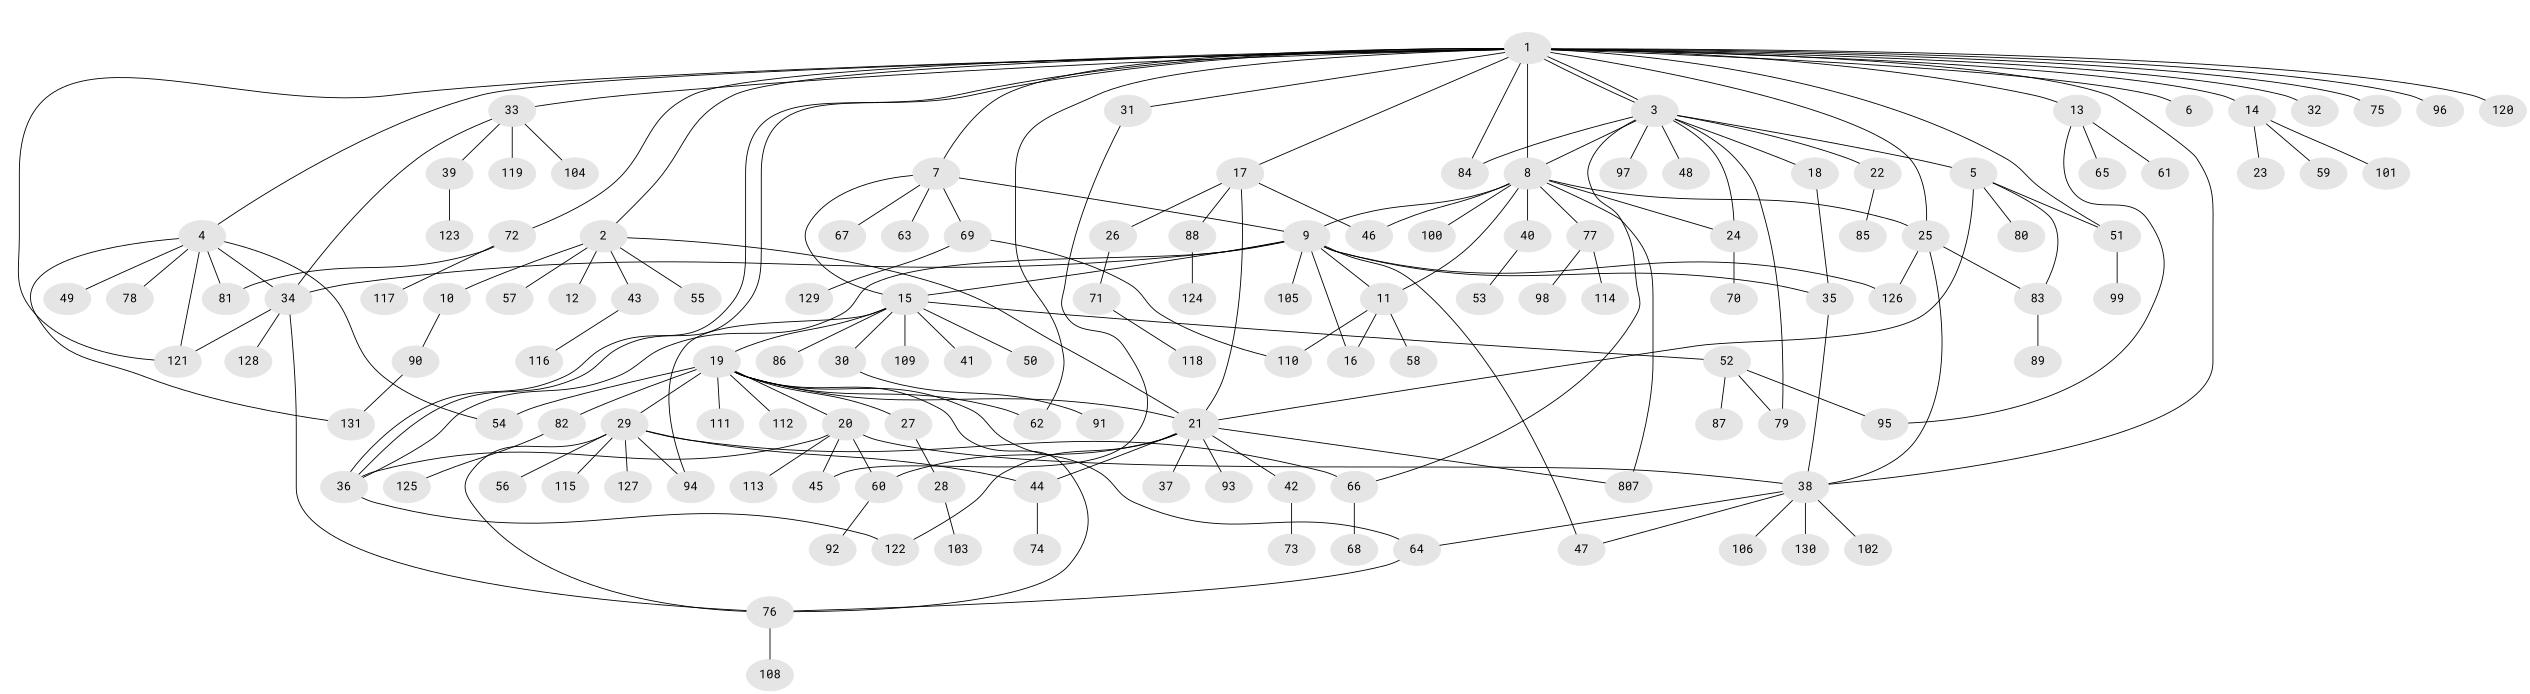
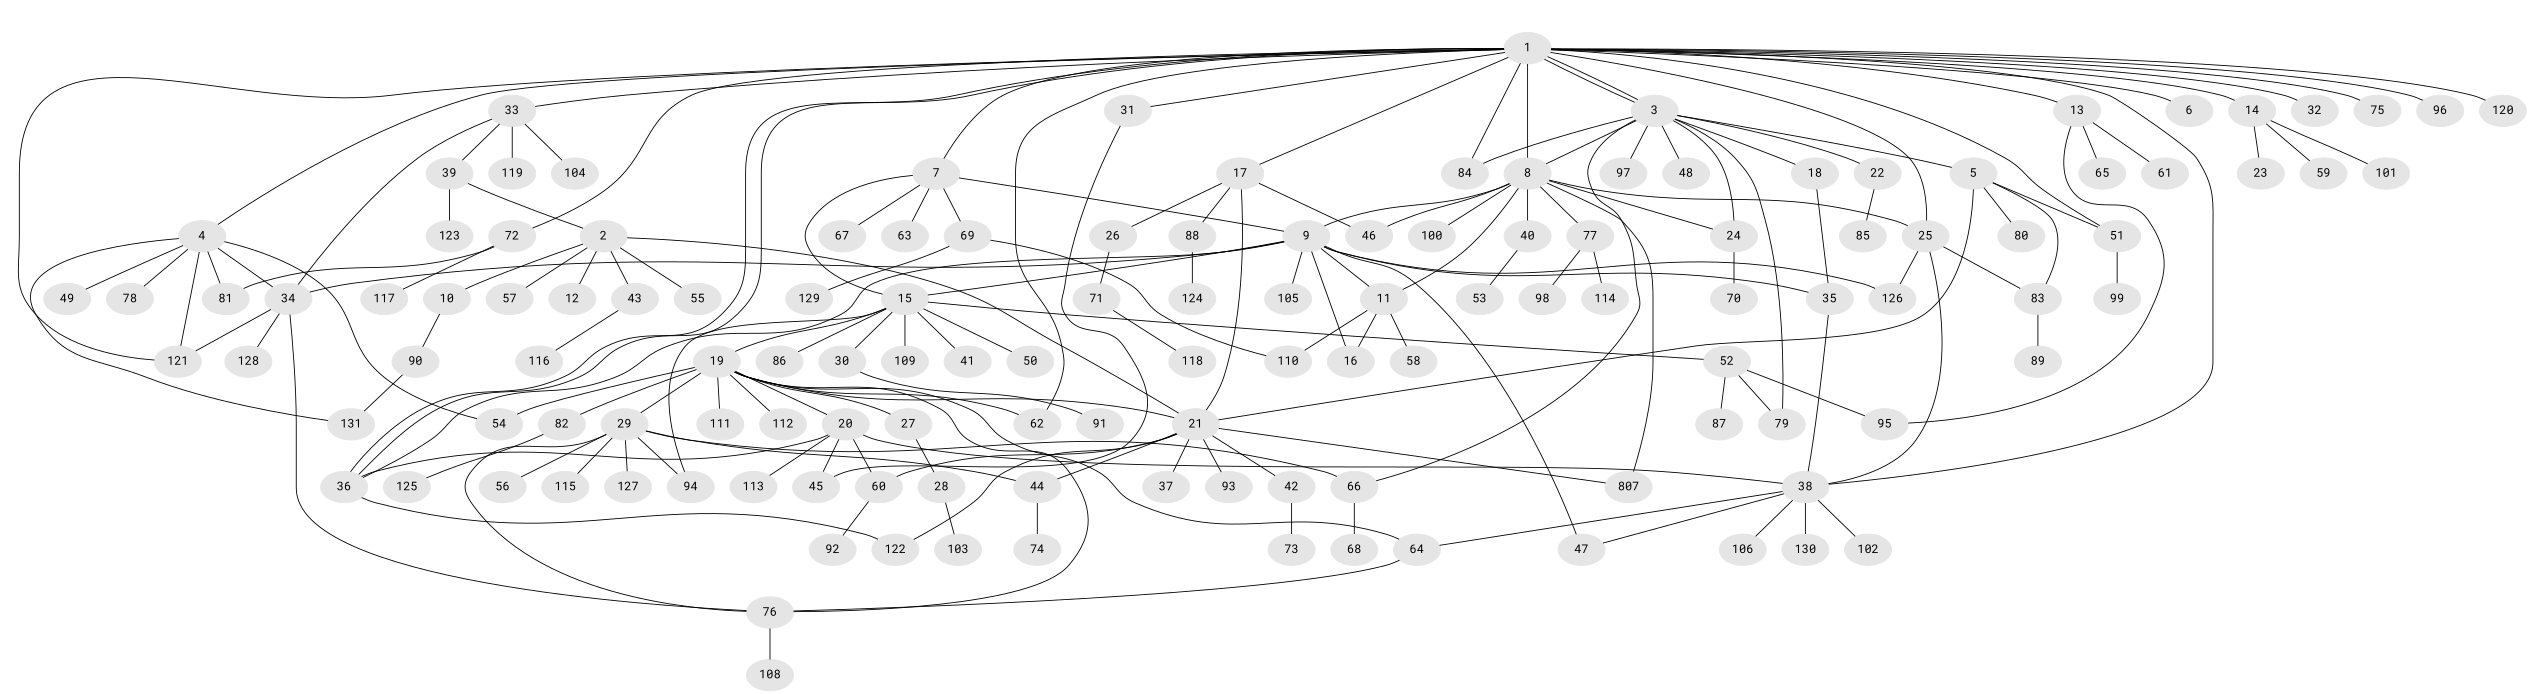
edge "1" -- "2": now "39" -- "2"
